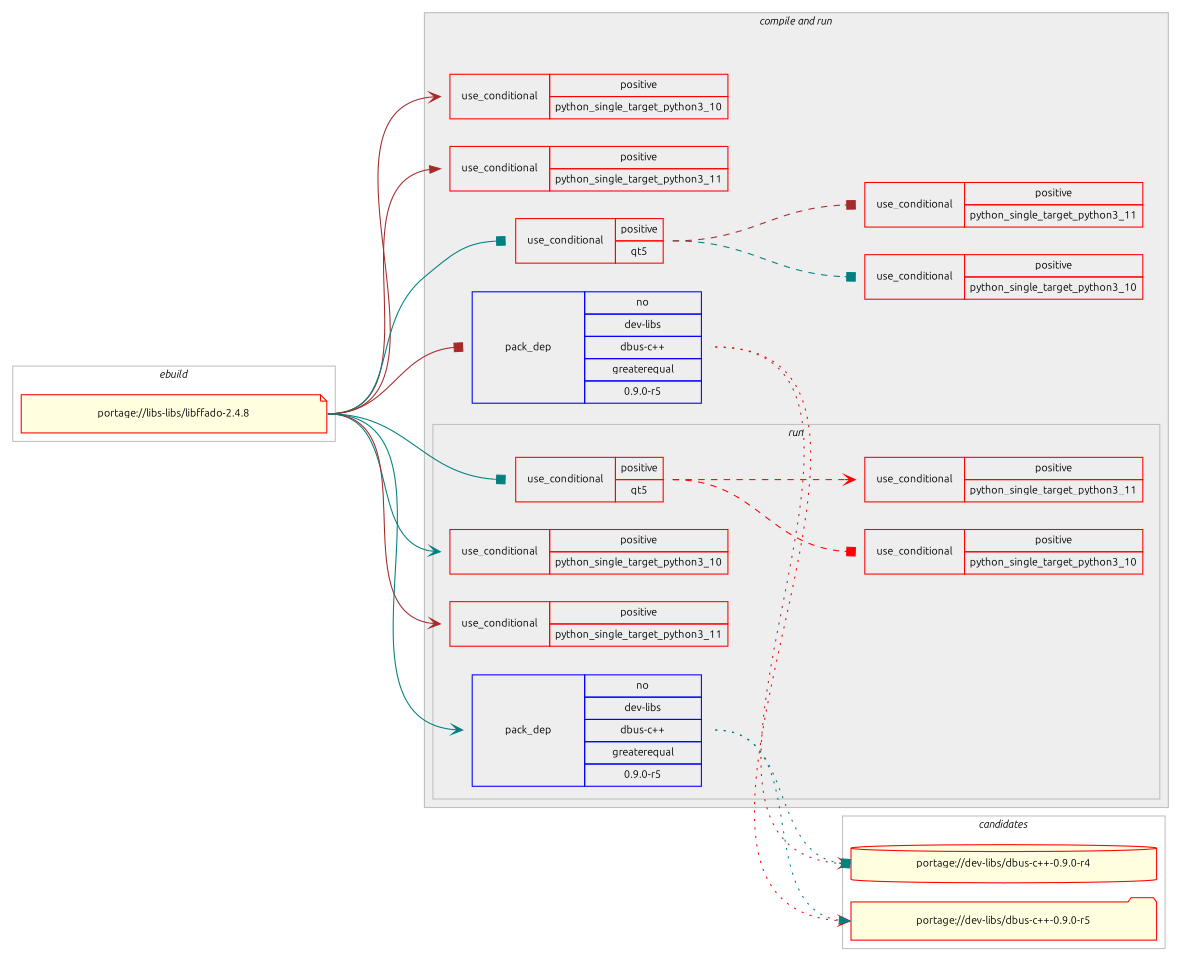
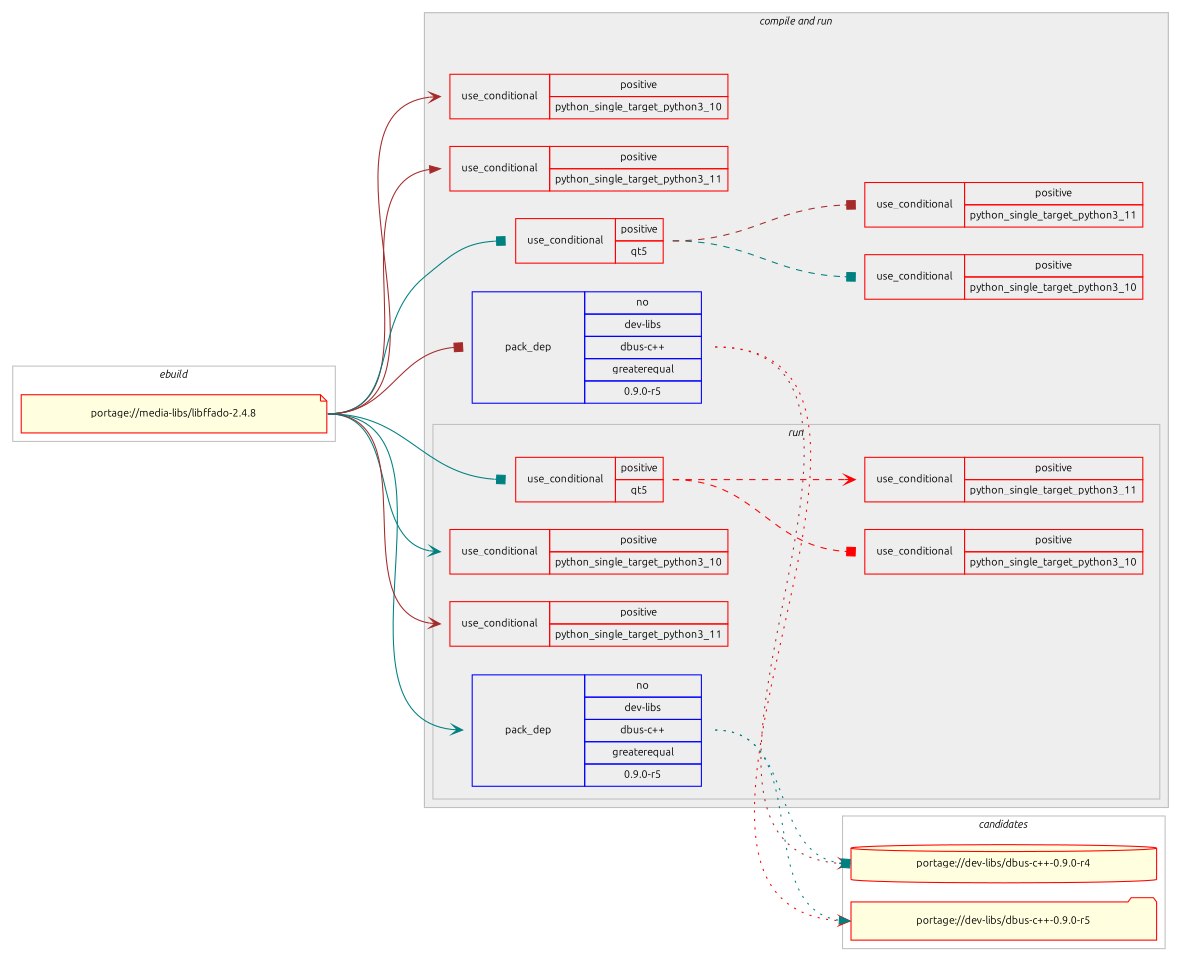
node "portage://libs-libs/libffado-2.4.8": label "portage://libs-libs/libffado-2.4.8" -> "portage://media-libs/libffado-2.4.8"
